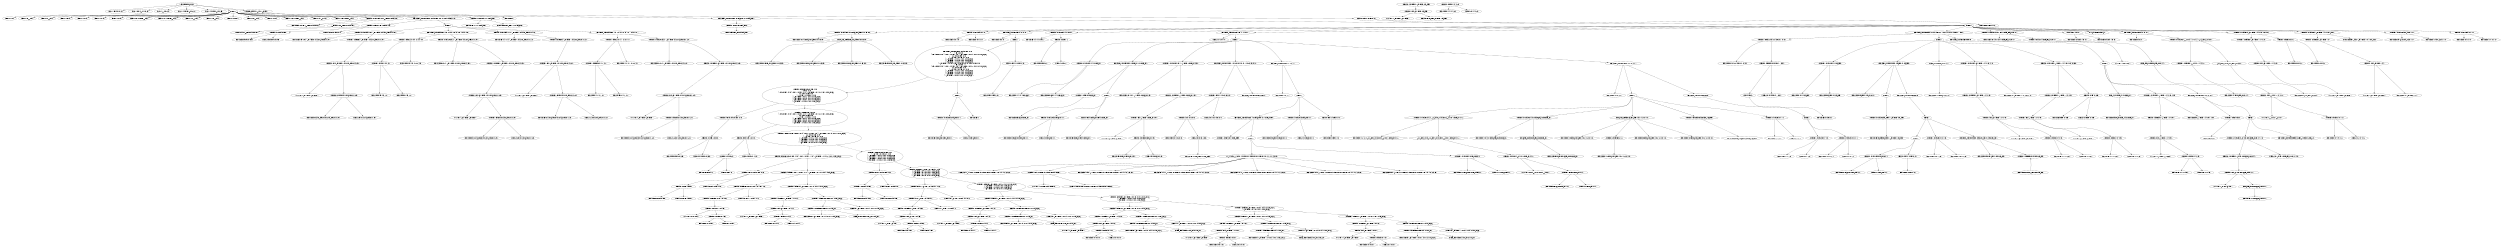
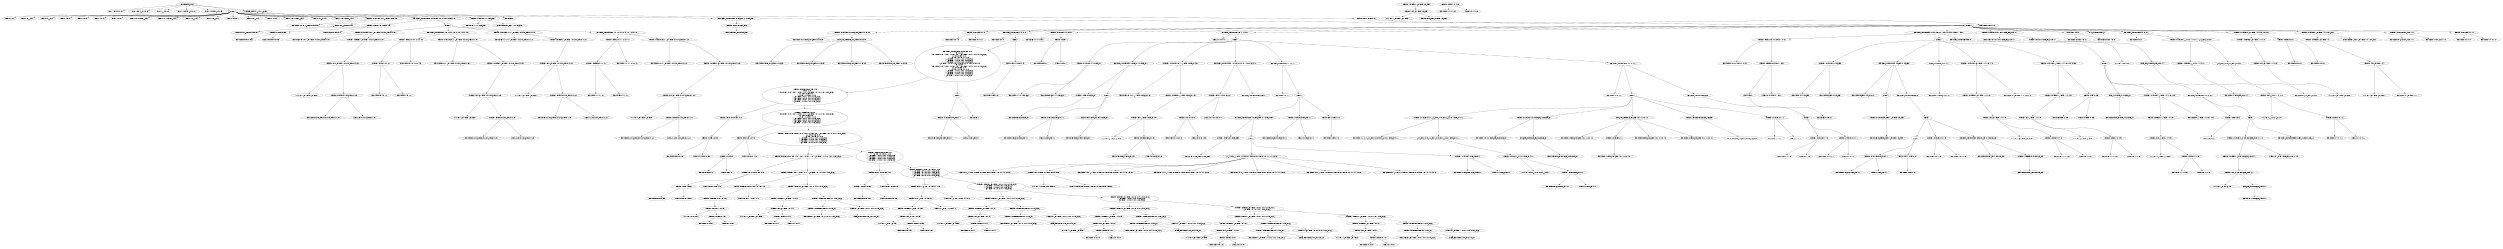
node "(__readfsqword,__readfsqword(0x28u))": label "(__readfsqword,__readfsqword(0x28u))" -> "(__readfsqword,__addition(0x28u))"
edge "(LITERAL,0xC,v23 & 0xC)" -> "(IDENTIFIER,warned_8855,!warned_8855)": now "(<operator>.logicalNot,!warned_8855)" -> "(IDENTIFIER,warned_8855,!warned_8855)"
edge "(IDENTIFIER,bignames_left,--bignames_left)" -> "(<operator>.preDecrement,--bignames_left)": reversed
